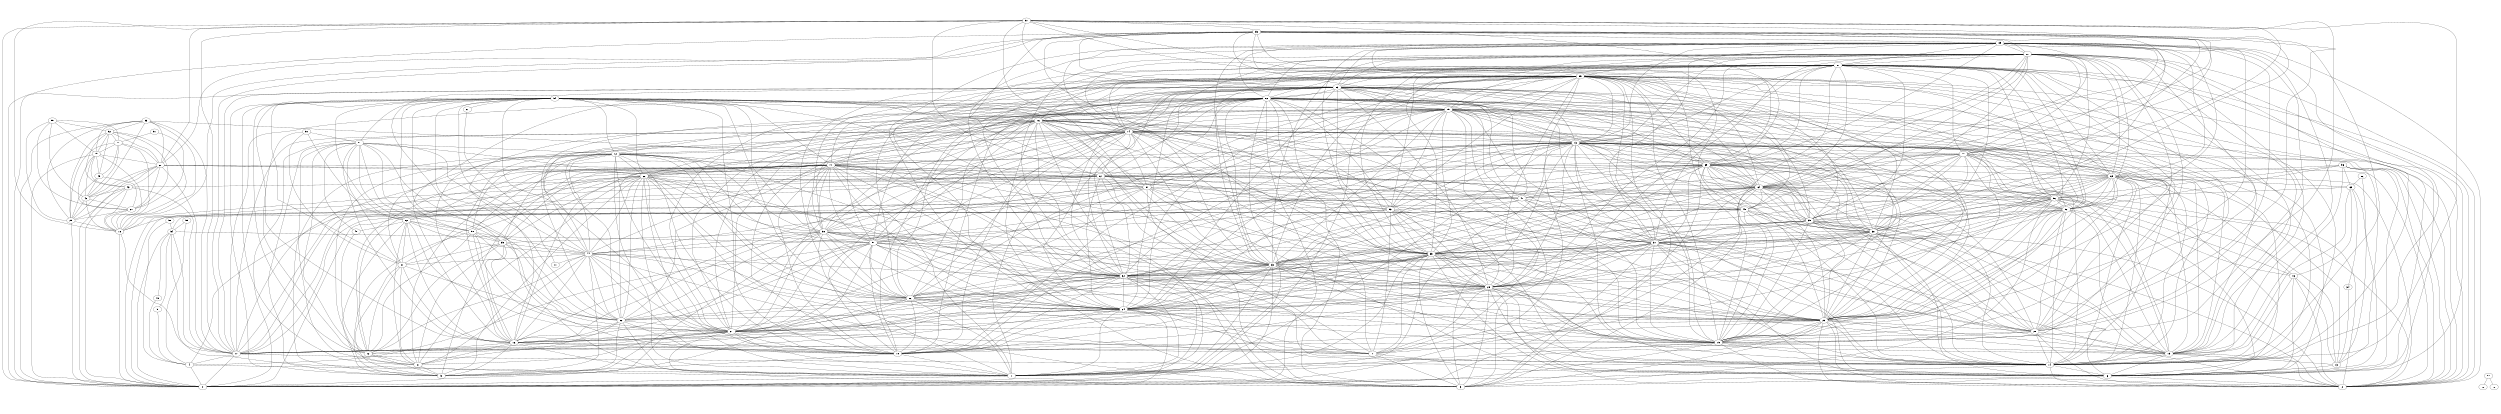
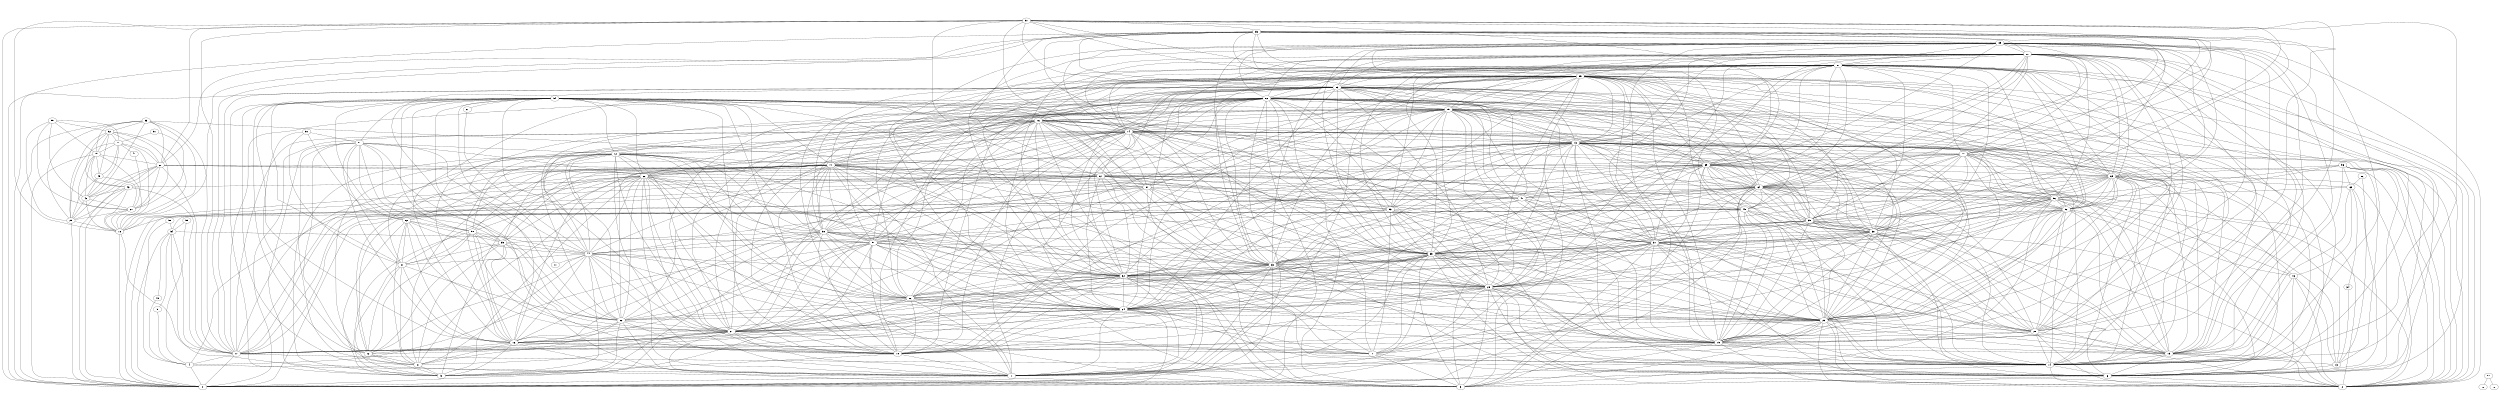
node "41": added
edge "23" -> "87": now "23" -> "45"
node "40": removed
edge "31" -> "58": added
